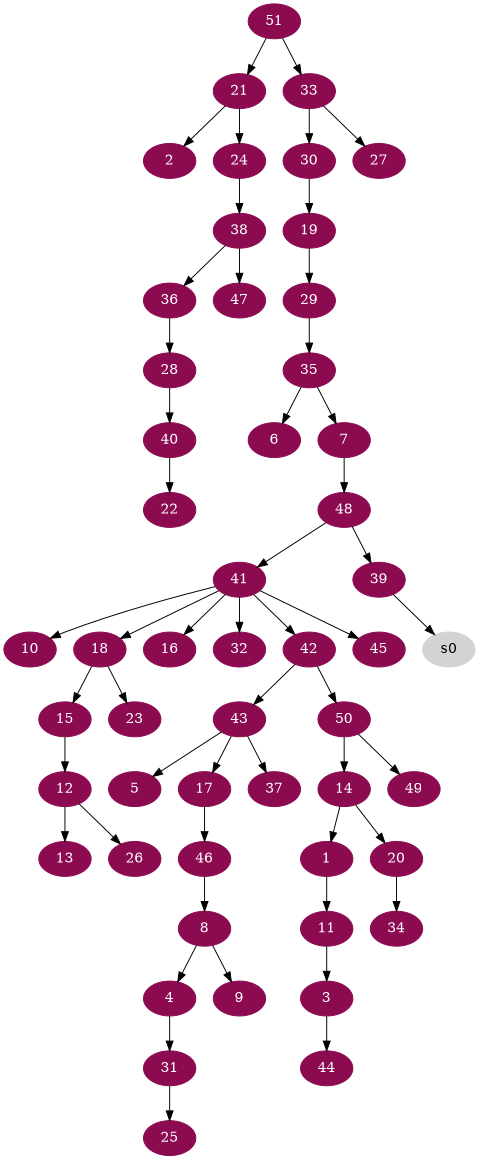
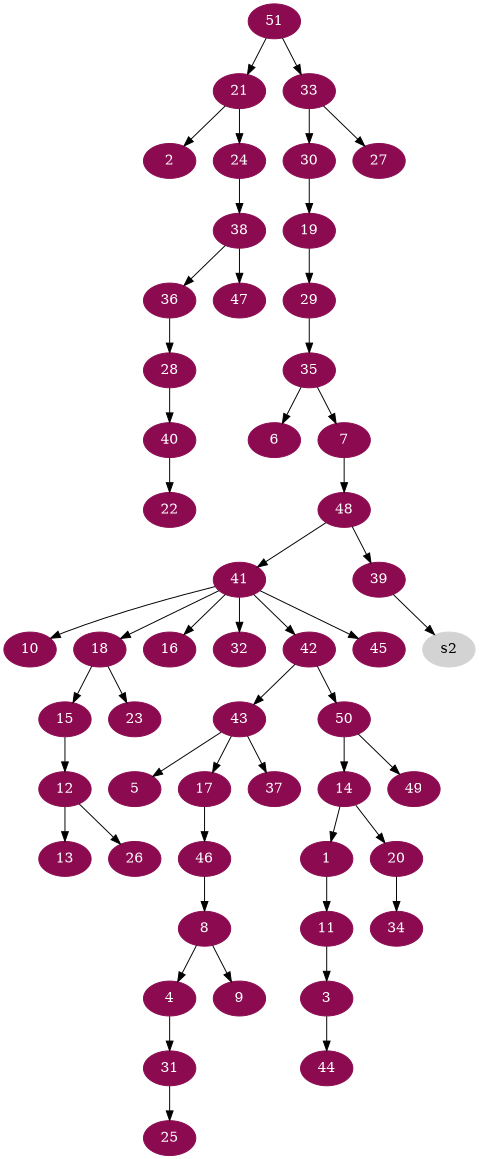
node "s0": label "s0" -> "s2"
